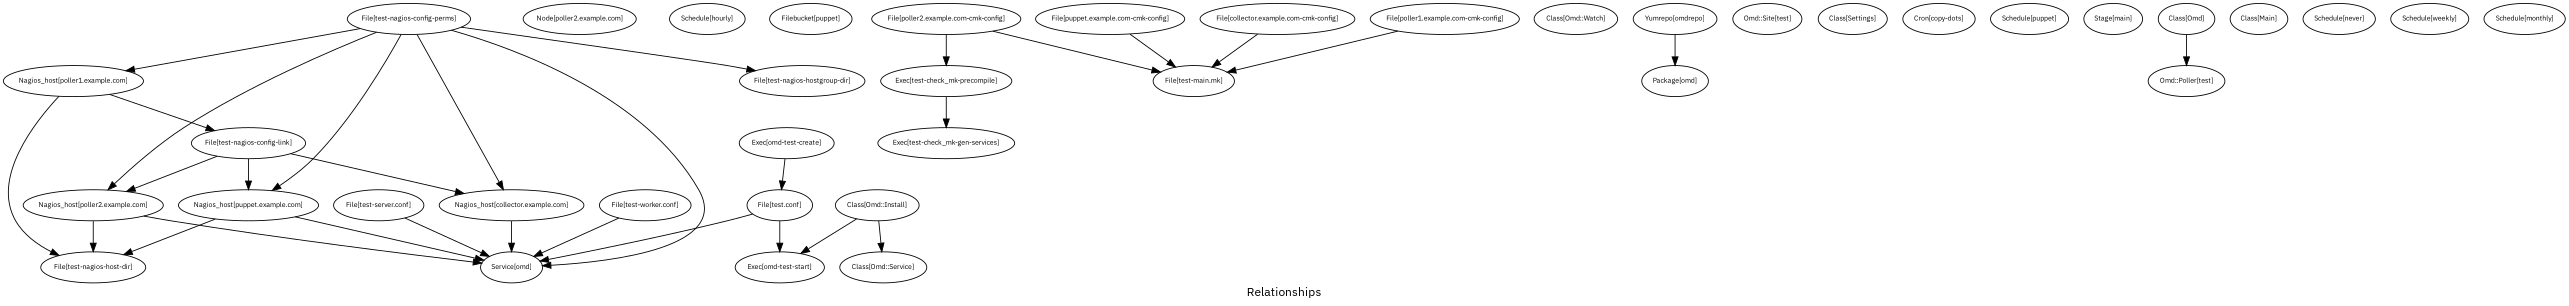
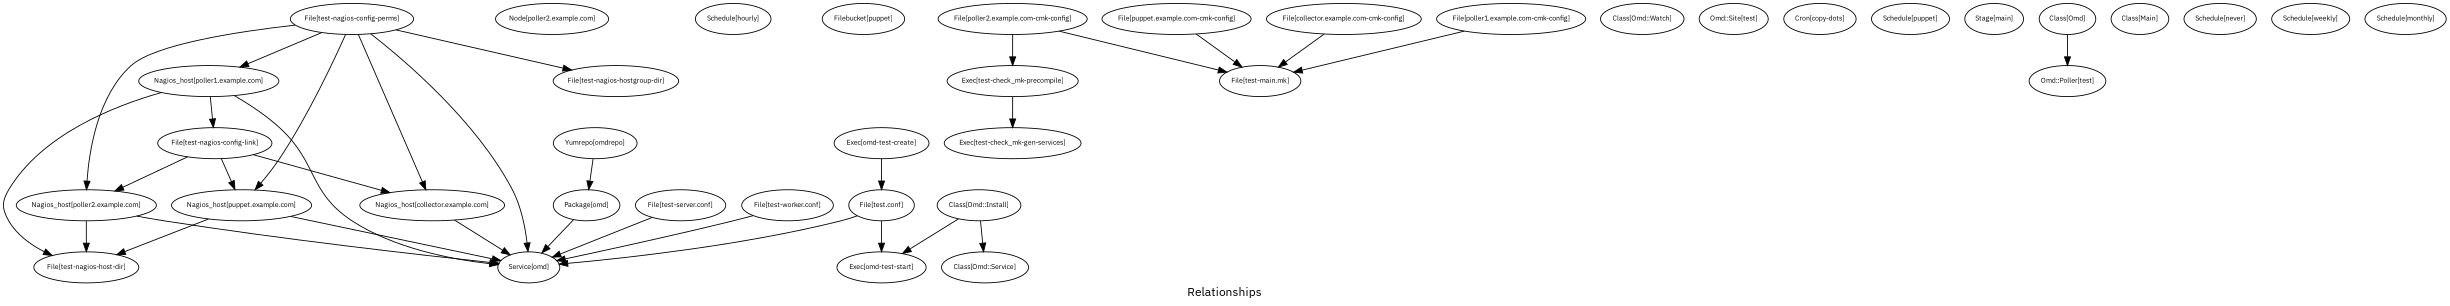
node "Class[Settings]": removed
edge "Nagios_host[poller1.example.com]" -> "Service[omd]": added
edge "Package[omd]" -> "Service[omd]": added
